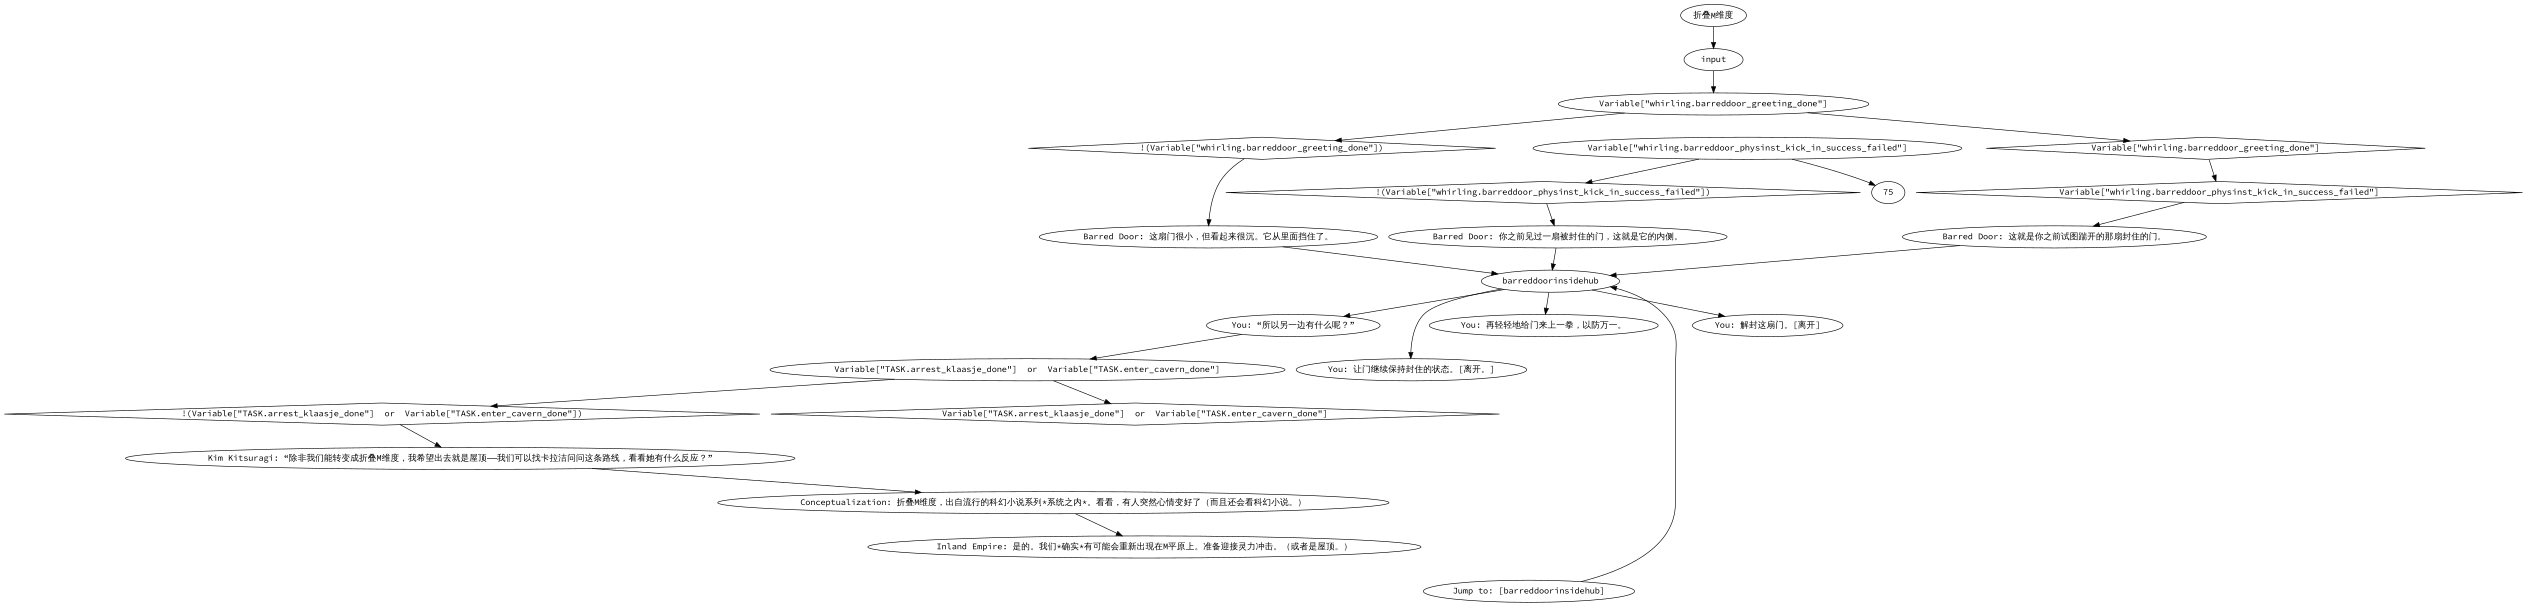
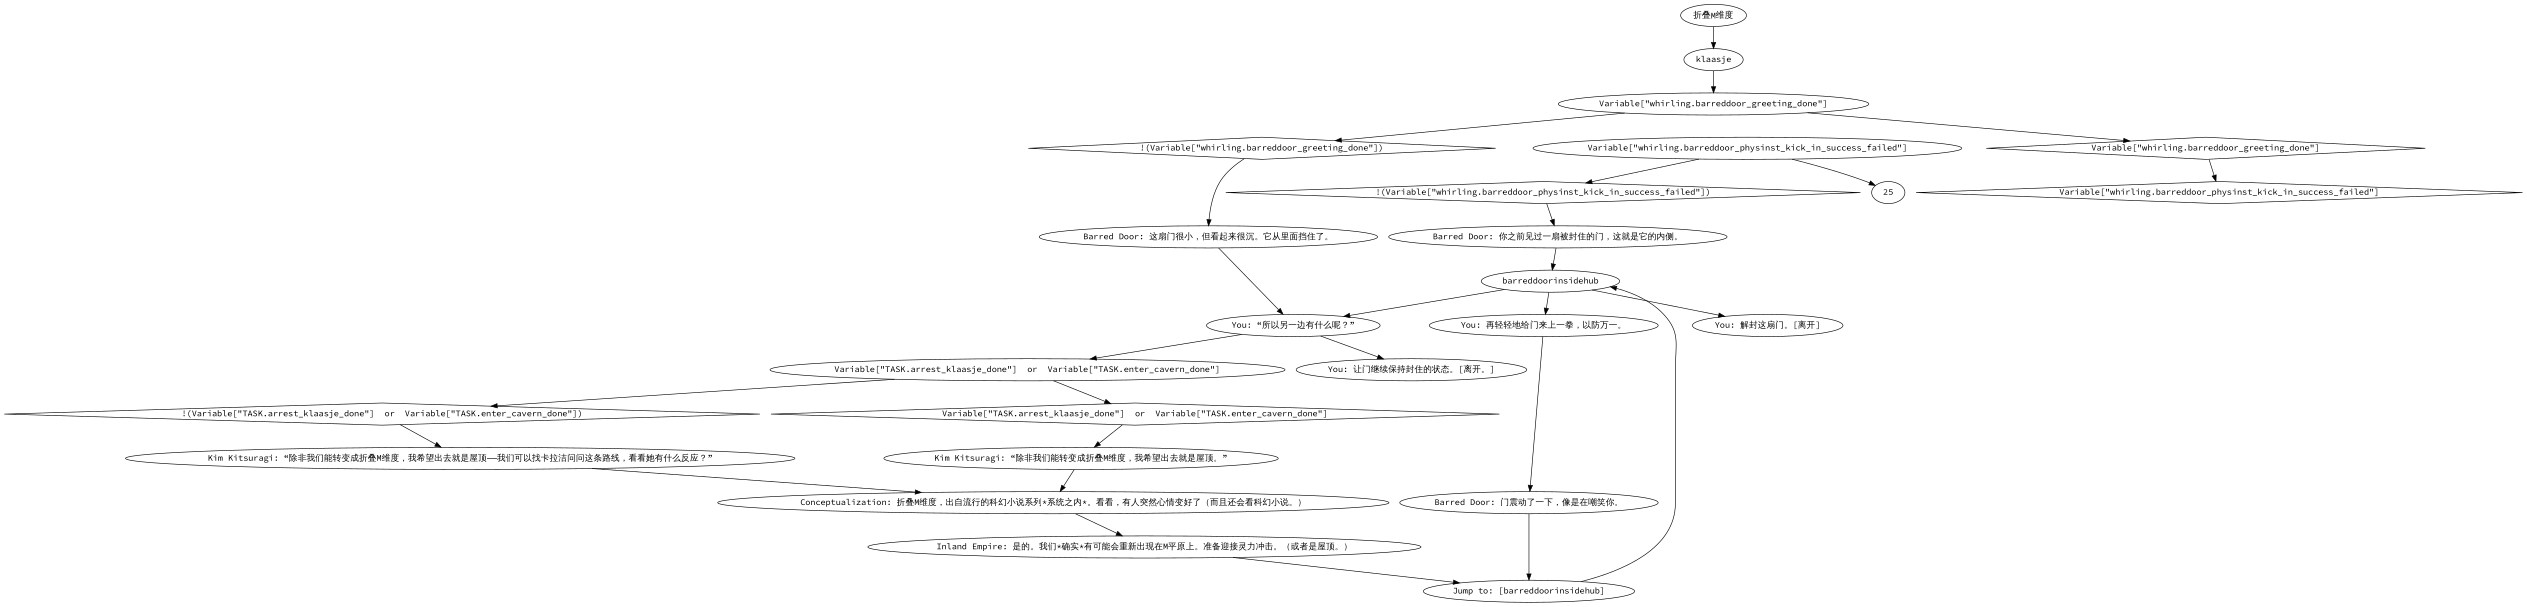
node "input": label "input" -> "klaasje"
node "75": label "75" -> "25"
node "Barred Door: 这就是你之前试图踹开的那扇封住的门。": removed
edge "Barred Door: 这扇门很小，但看起来很沉。它从里面挡住了。" -> "barreddoorinsidehub": now "Barred Door: 这扇门很小，但看起来很沉。它从里面挡住了。" -> "You: “所以另一边有什么呢？”"
edge "barreddoorinsidehub" -> "You: 让门继续保持封住的状态。[离开。]": now "You: “所以另一边有什么呢？”" -> "You: 让门继续保持封住的状态。[离开。]"
node "Kim Kitsuragi: “除非我们能转变成折叠M维度，我希望出去就是屋顶。”": added
node "Barred Door: 门震动了一下，像是在嘲笑你。": added
edge "Inland Empire: 是的。我们*确实*有可能会重新出现在M平原上。准备迎接灵力冲击。（或者是屋顶。）" -> "Jump to: [barreddoorinsidehub]": added
